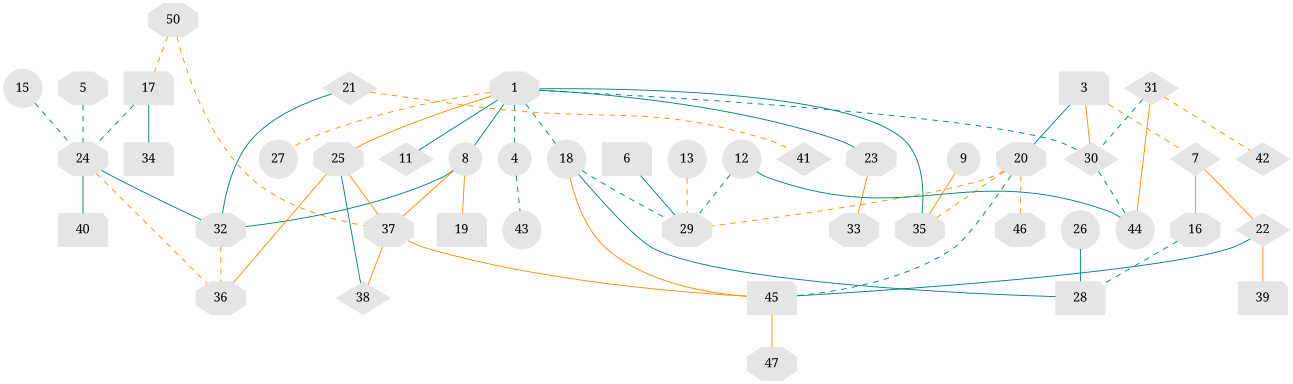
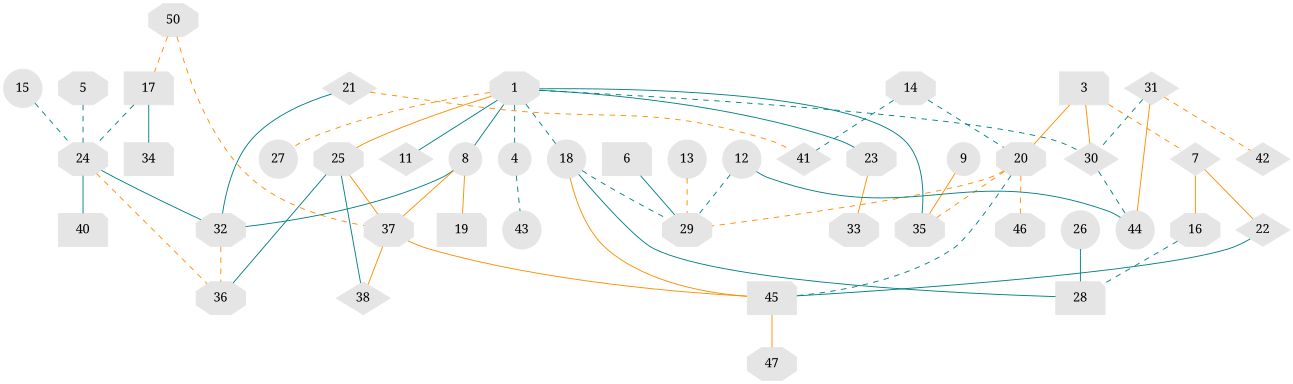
node "14": added
edge "3" -- "20": color teal -> darkorange
edge "25" -- "36": color darkorange -> teal
node "39": removed
